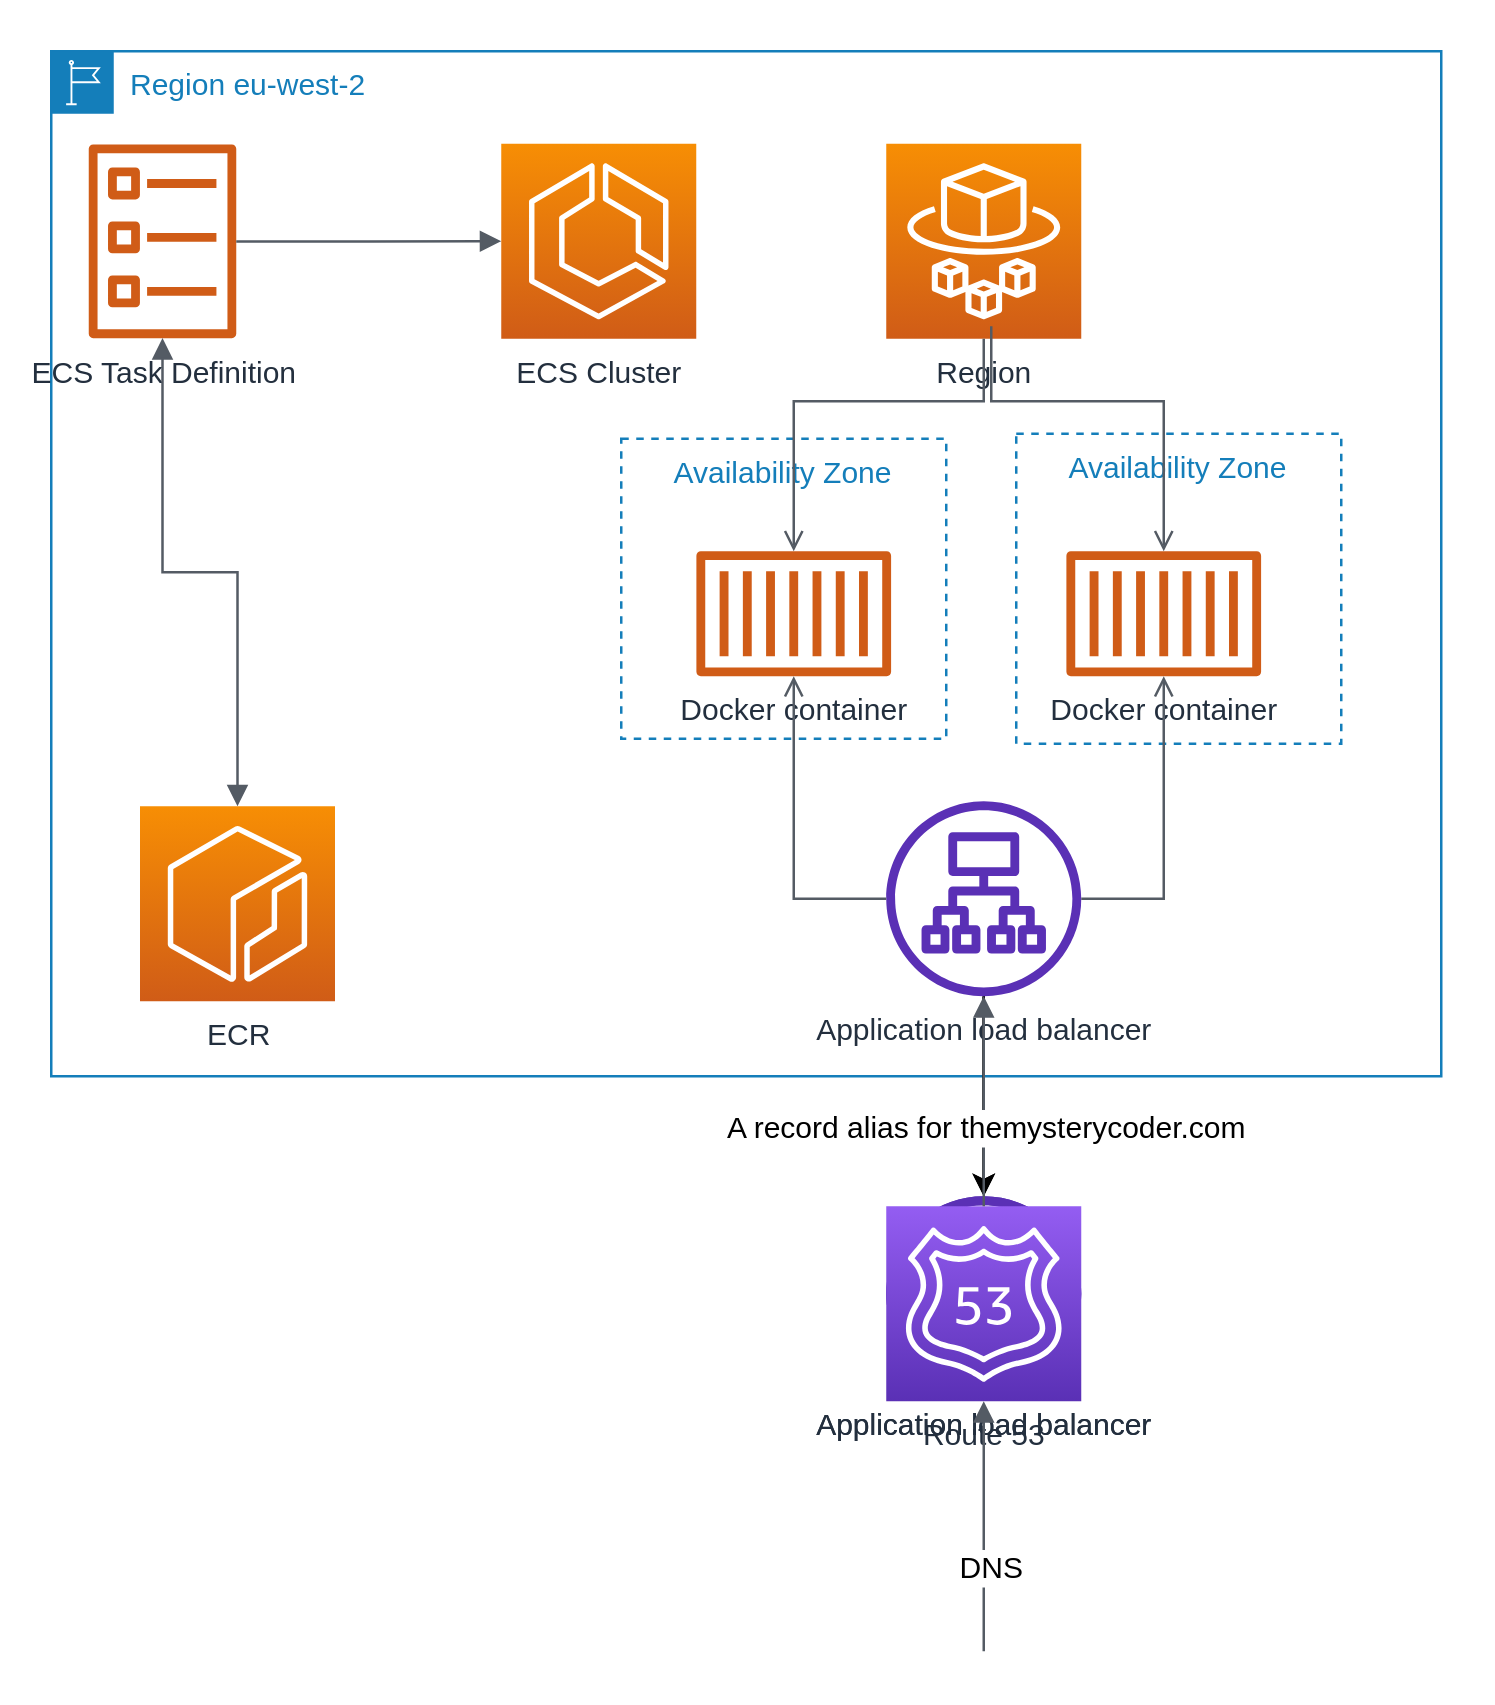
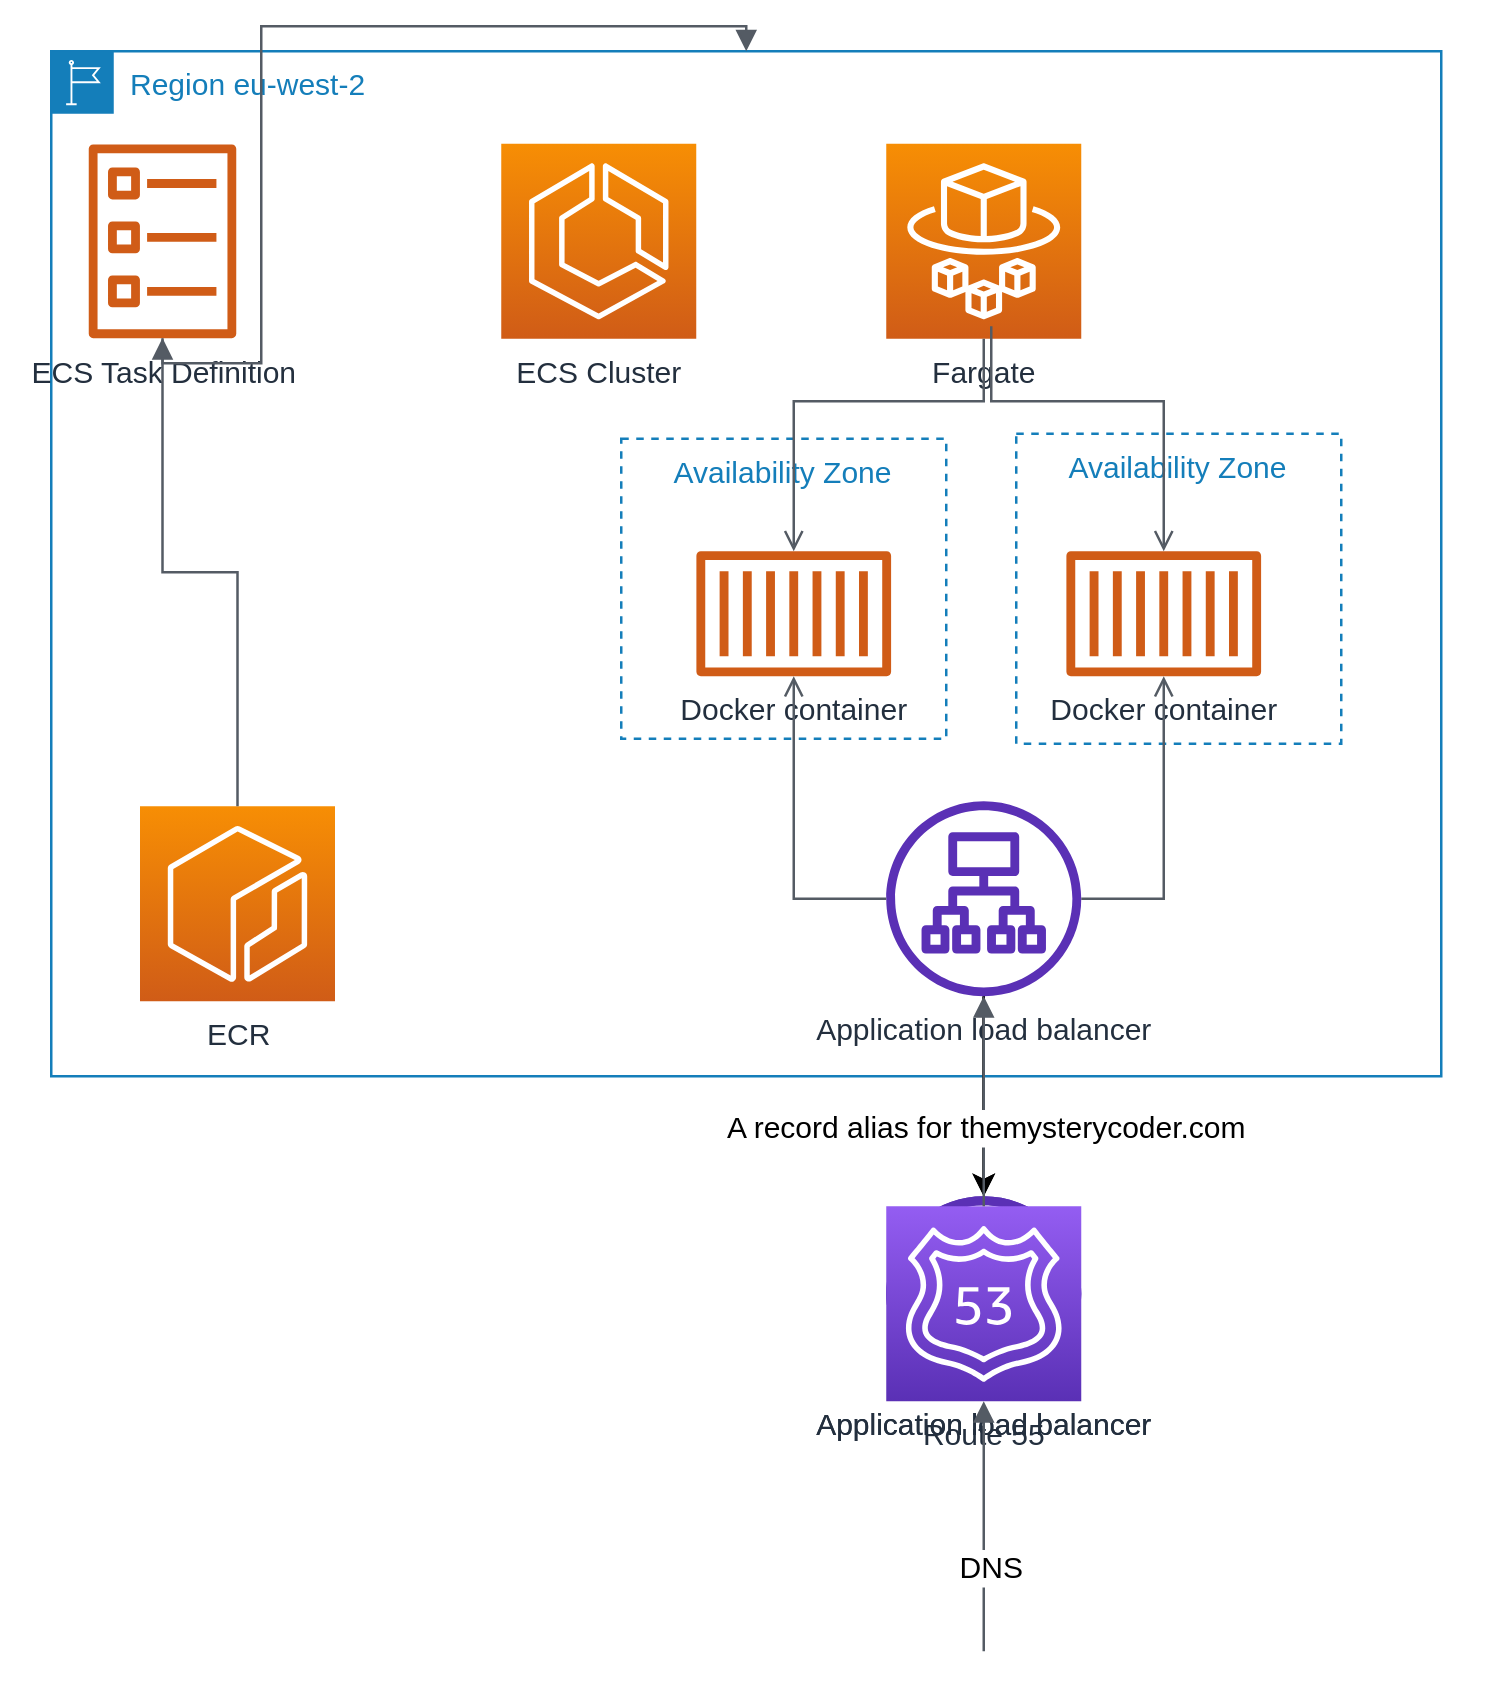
edge "ECS Task Definition" -> "ECS Cluster": now "ECS Task Definition" -> "Region eu-west-2"
node "Region": label "Region" -> "Fargate"
edge "ECS Task Definition" -- "ECR": arrowhead block -> none
node "Route 53": label "Route 53" -> "Route 55"
